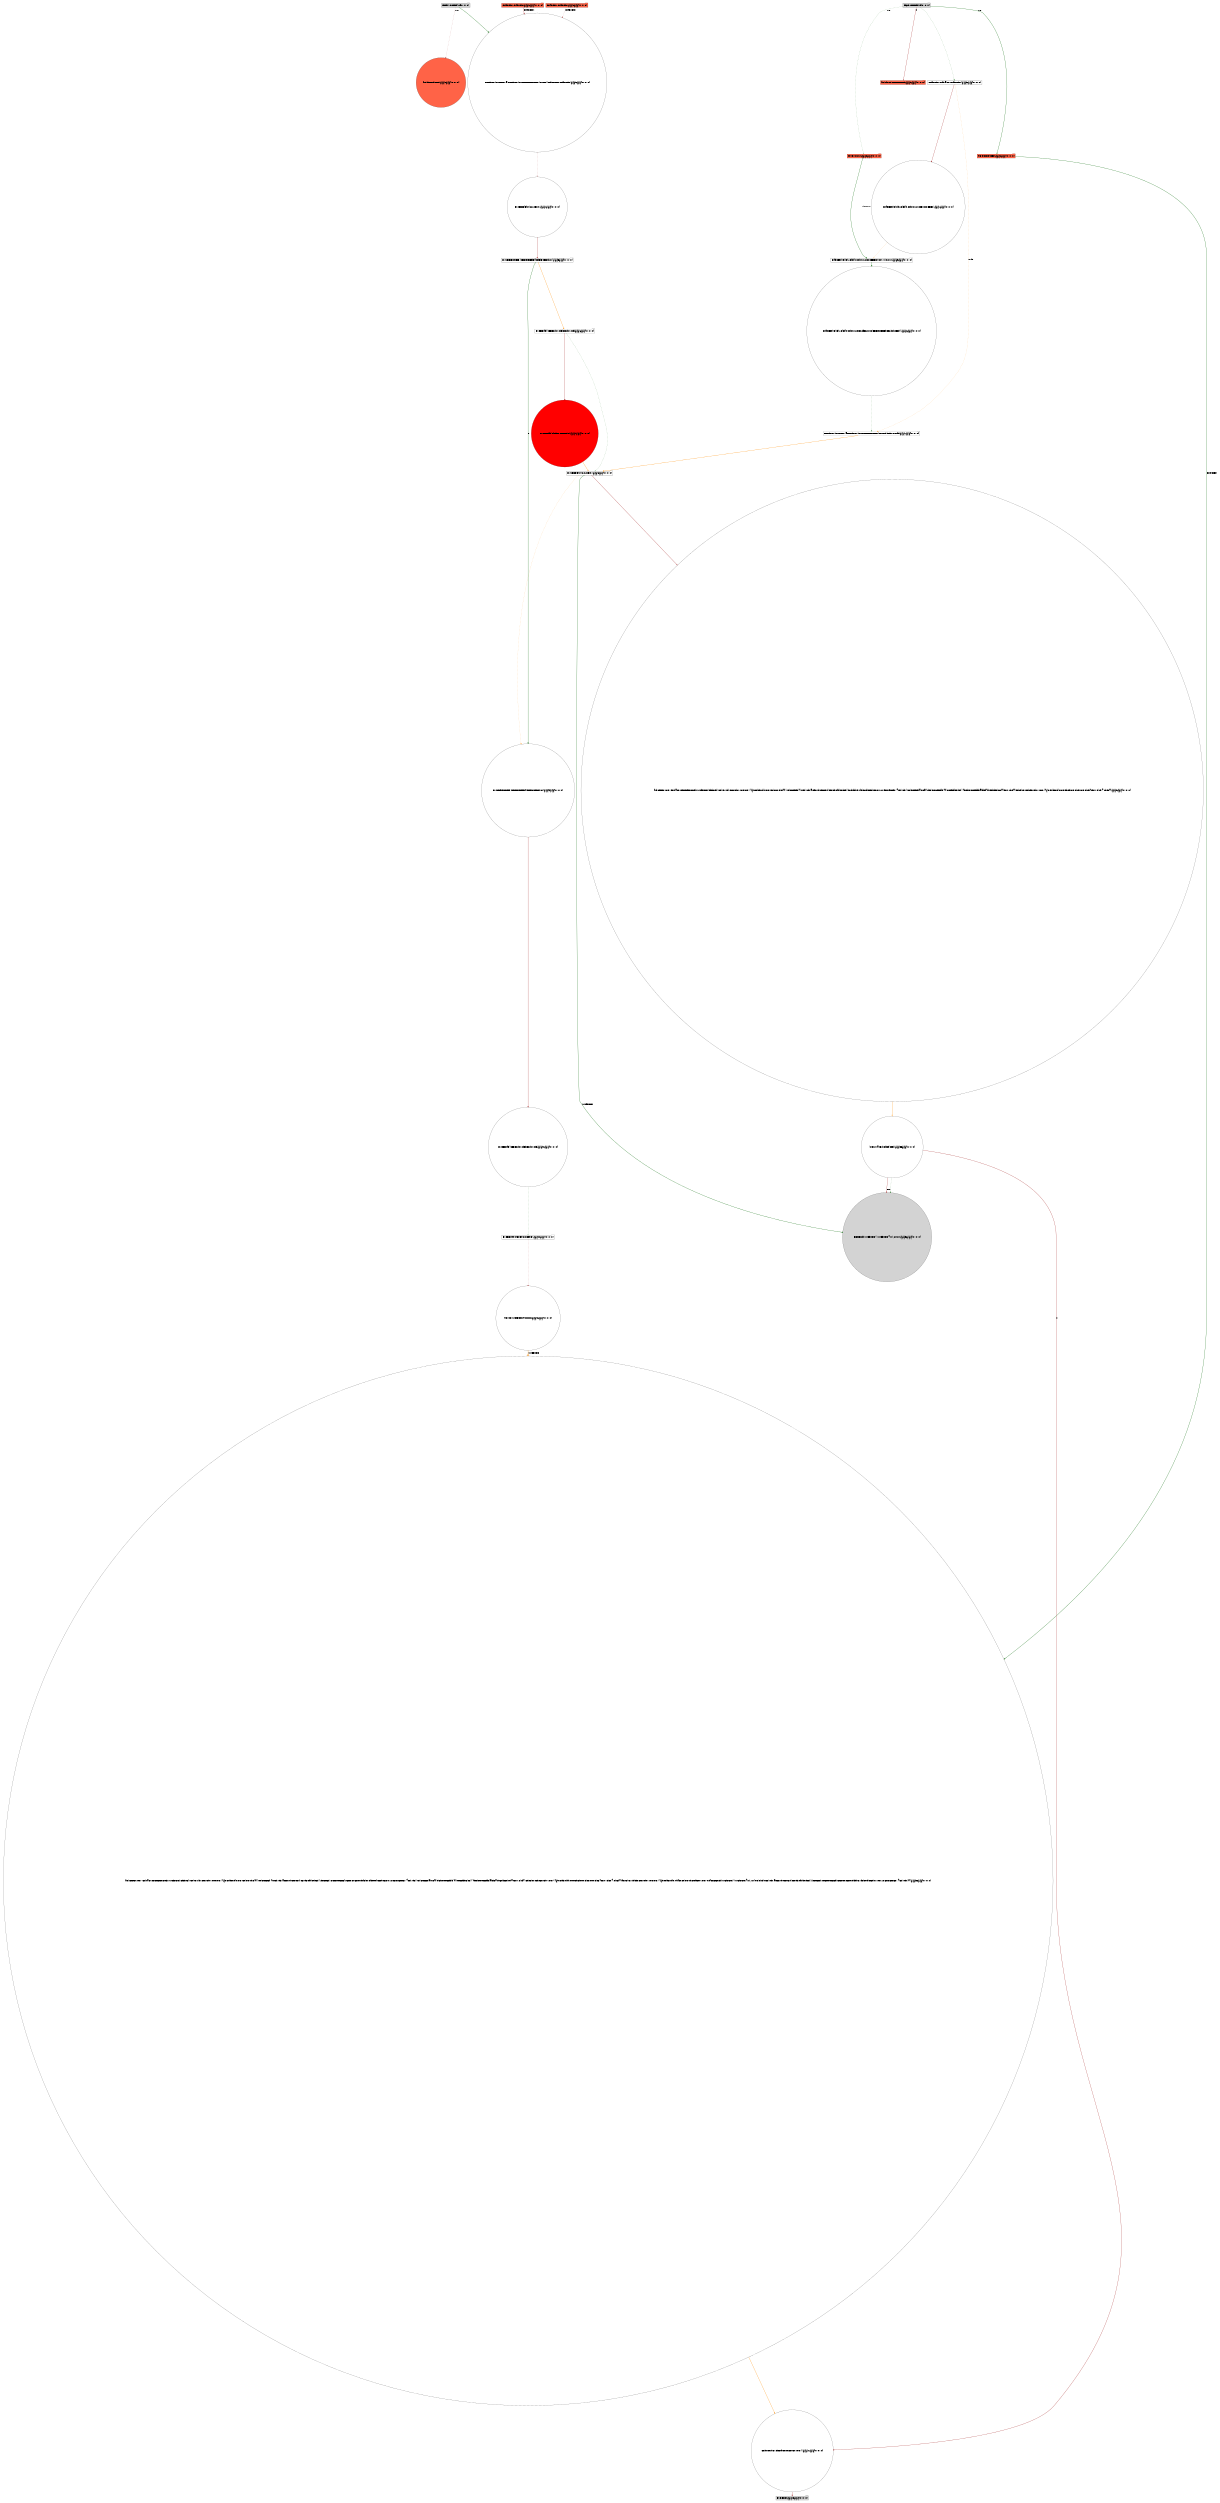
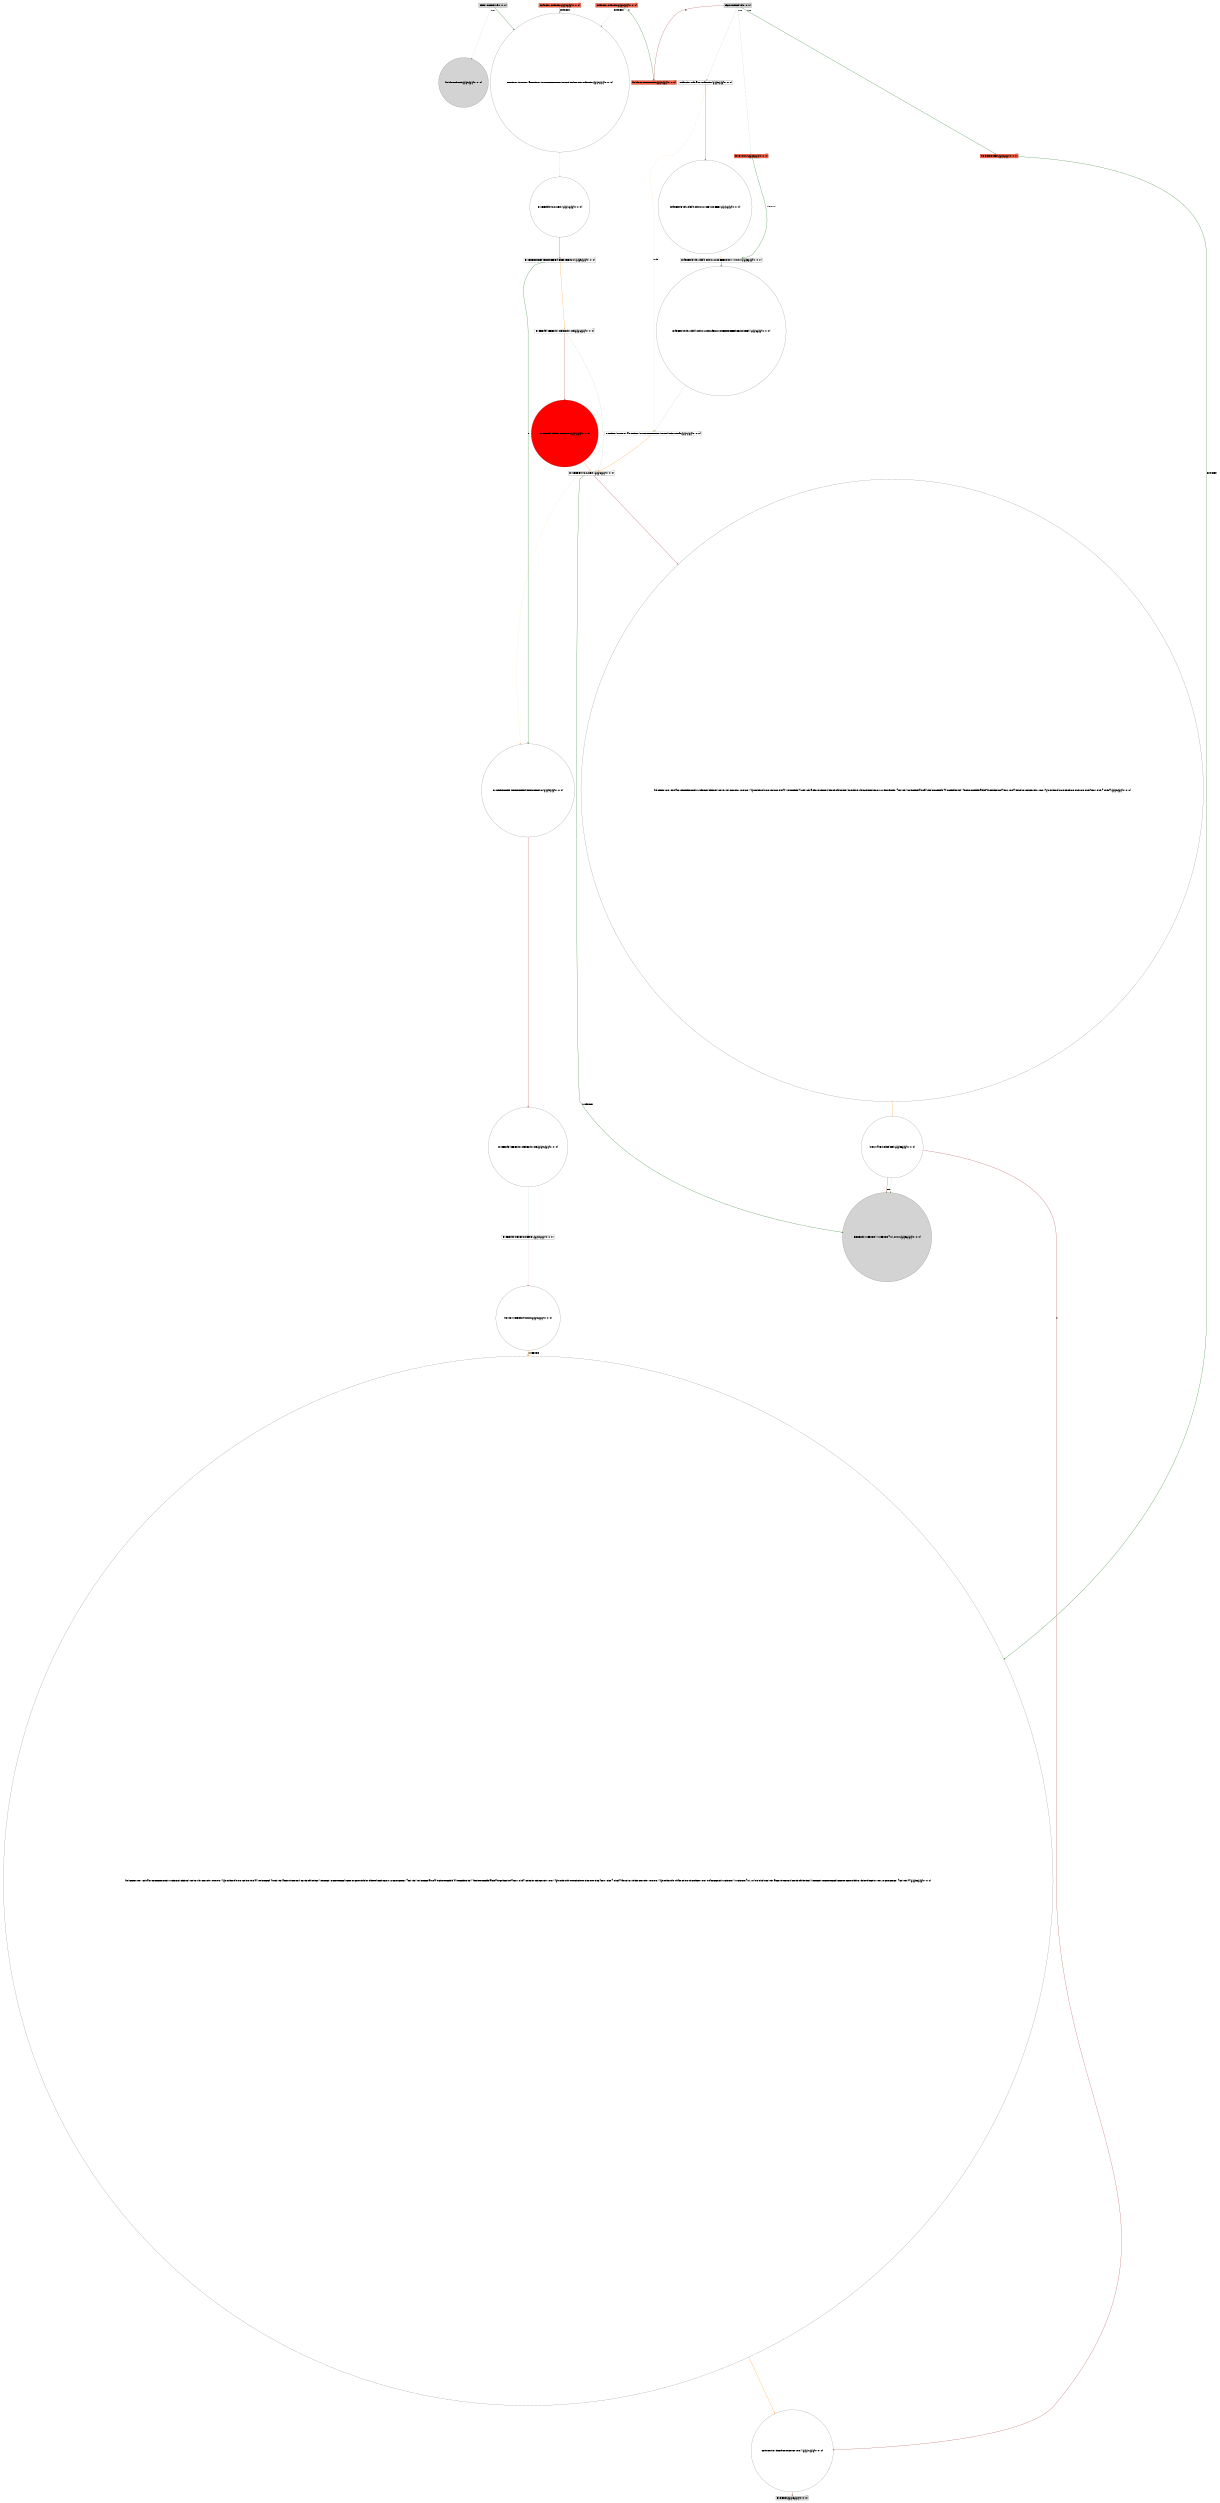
edge "Configuration configuration@@@2@@@['1', '1', '0']" -> "final File zookeeperStoragePath@@@2@@@['0', '0', '1']": added, label "0"
node "final File coordinateDir@@@2@@@['0', '1', '0']": fillcolor tomato -> lightgray
